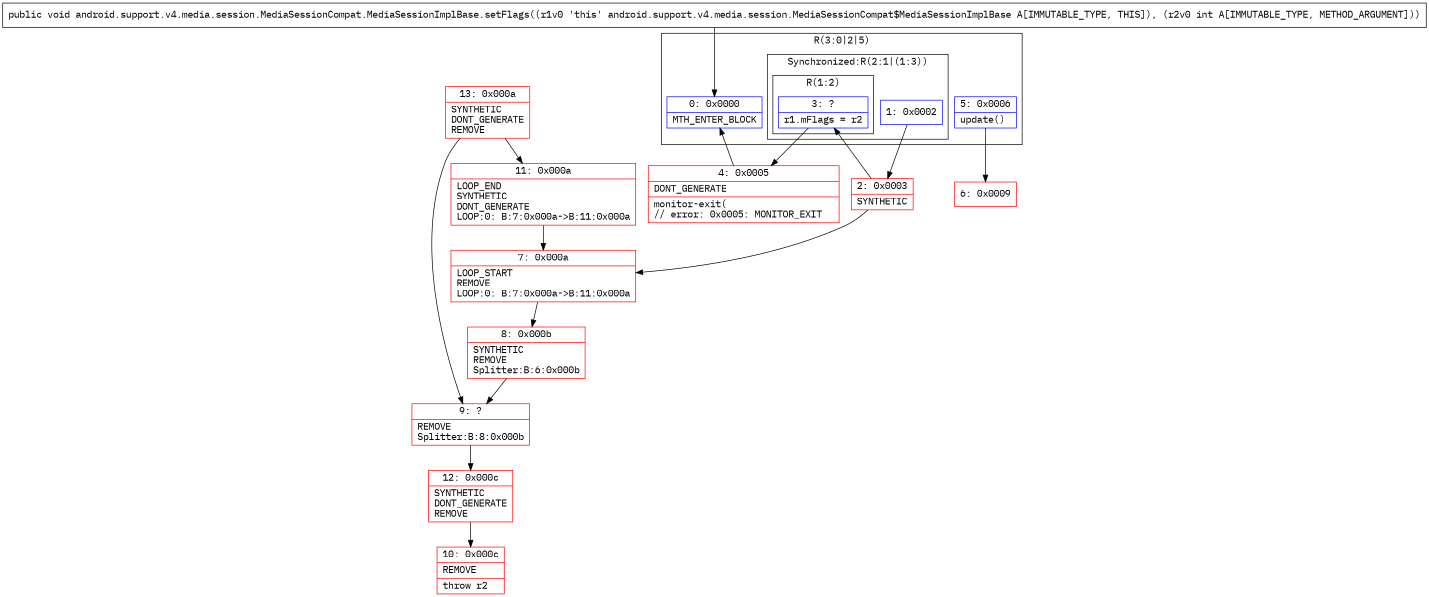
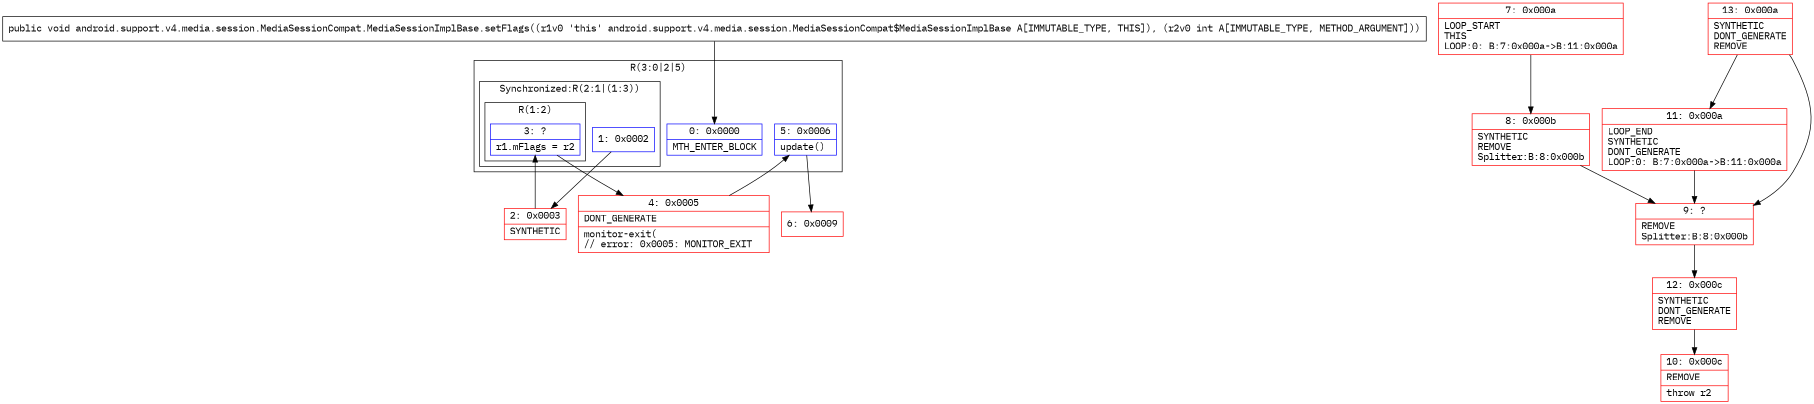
edge "4: 0x0005" -> "0: 0x0000": now "4: 0x0005" -> "5: 0x0006"
edge "11: 0x000a" -> "7: 0x000a": now "11: 0x000a" -> "9: ?"
edge "2: 0x0003" -> "7: 0x000a": removed
node "7: 0x000a": text "REMOVE" -> "THIS"
node "8: 0x000b": text "Splitter:B:6:0x000b" -> "Splitter:B:8:0x000b"
